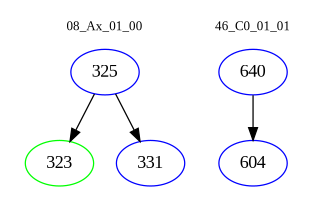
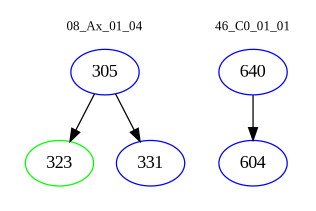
cluster "08_Ax_01_00": label "08_Ax_01_00" -> "08_Ax_01_04"
node "325": label "325" -> "305"
